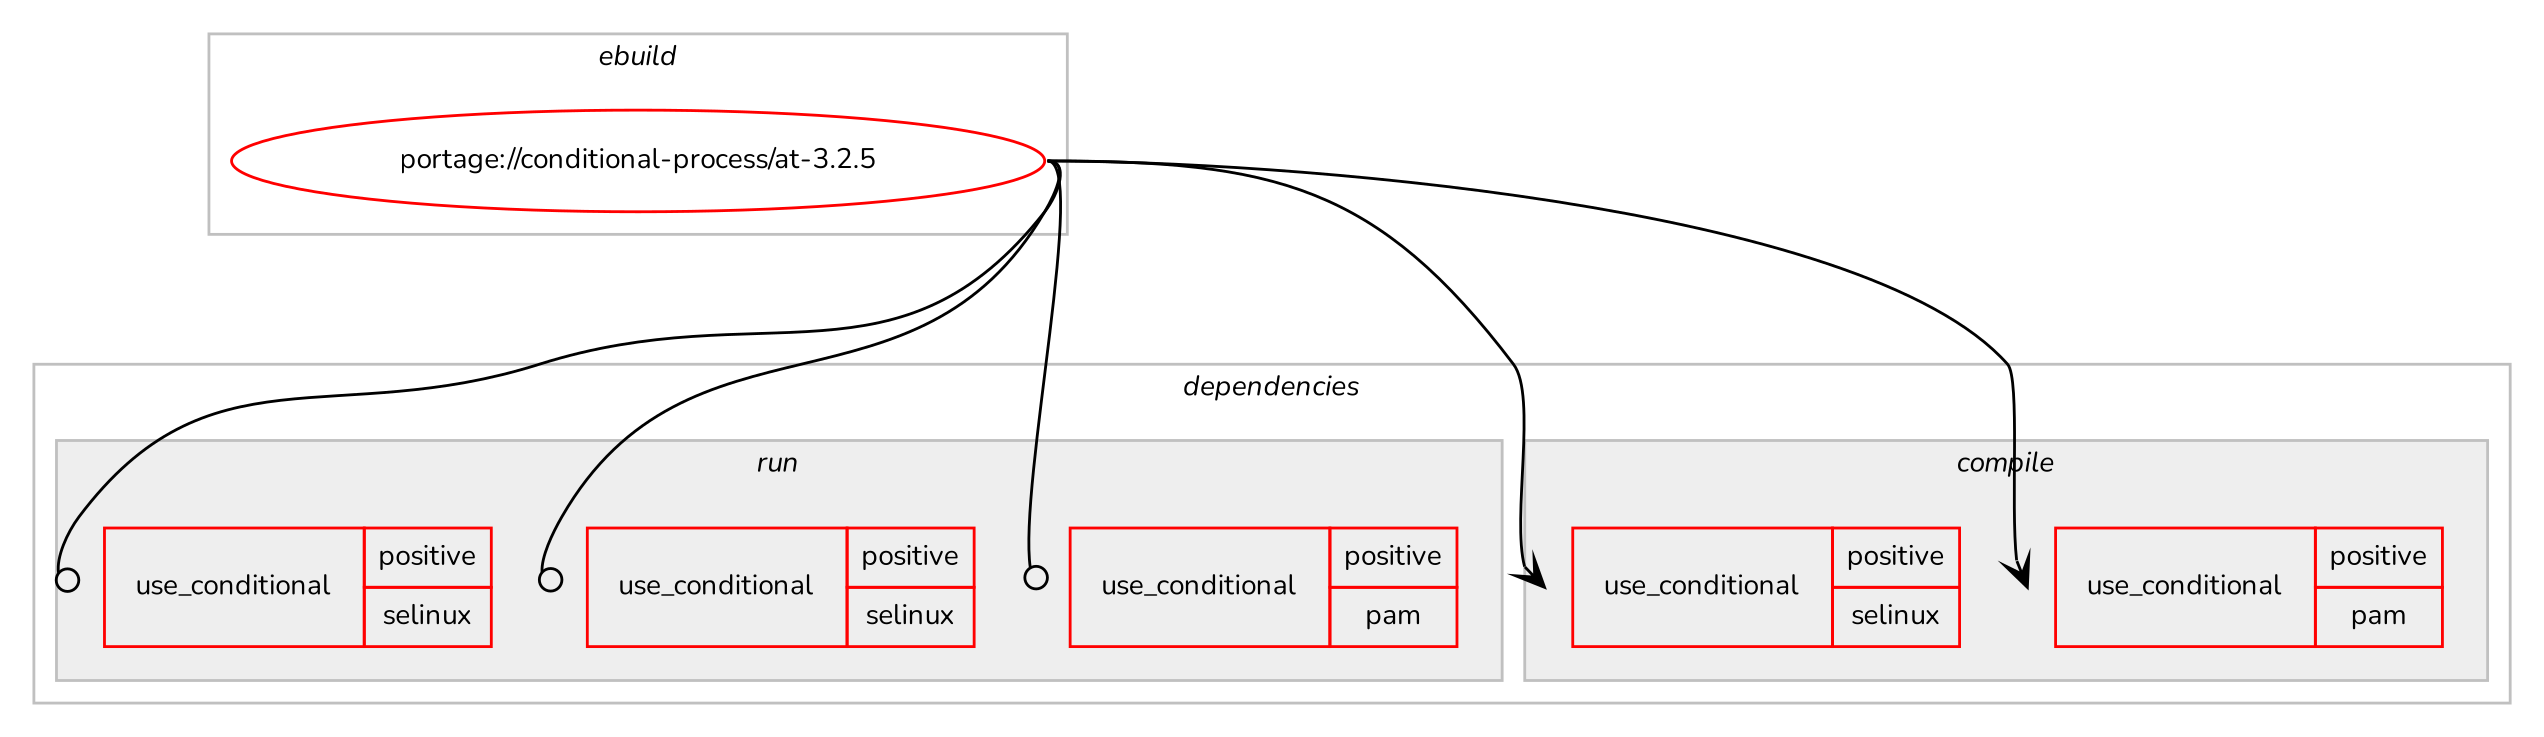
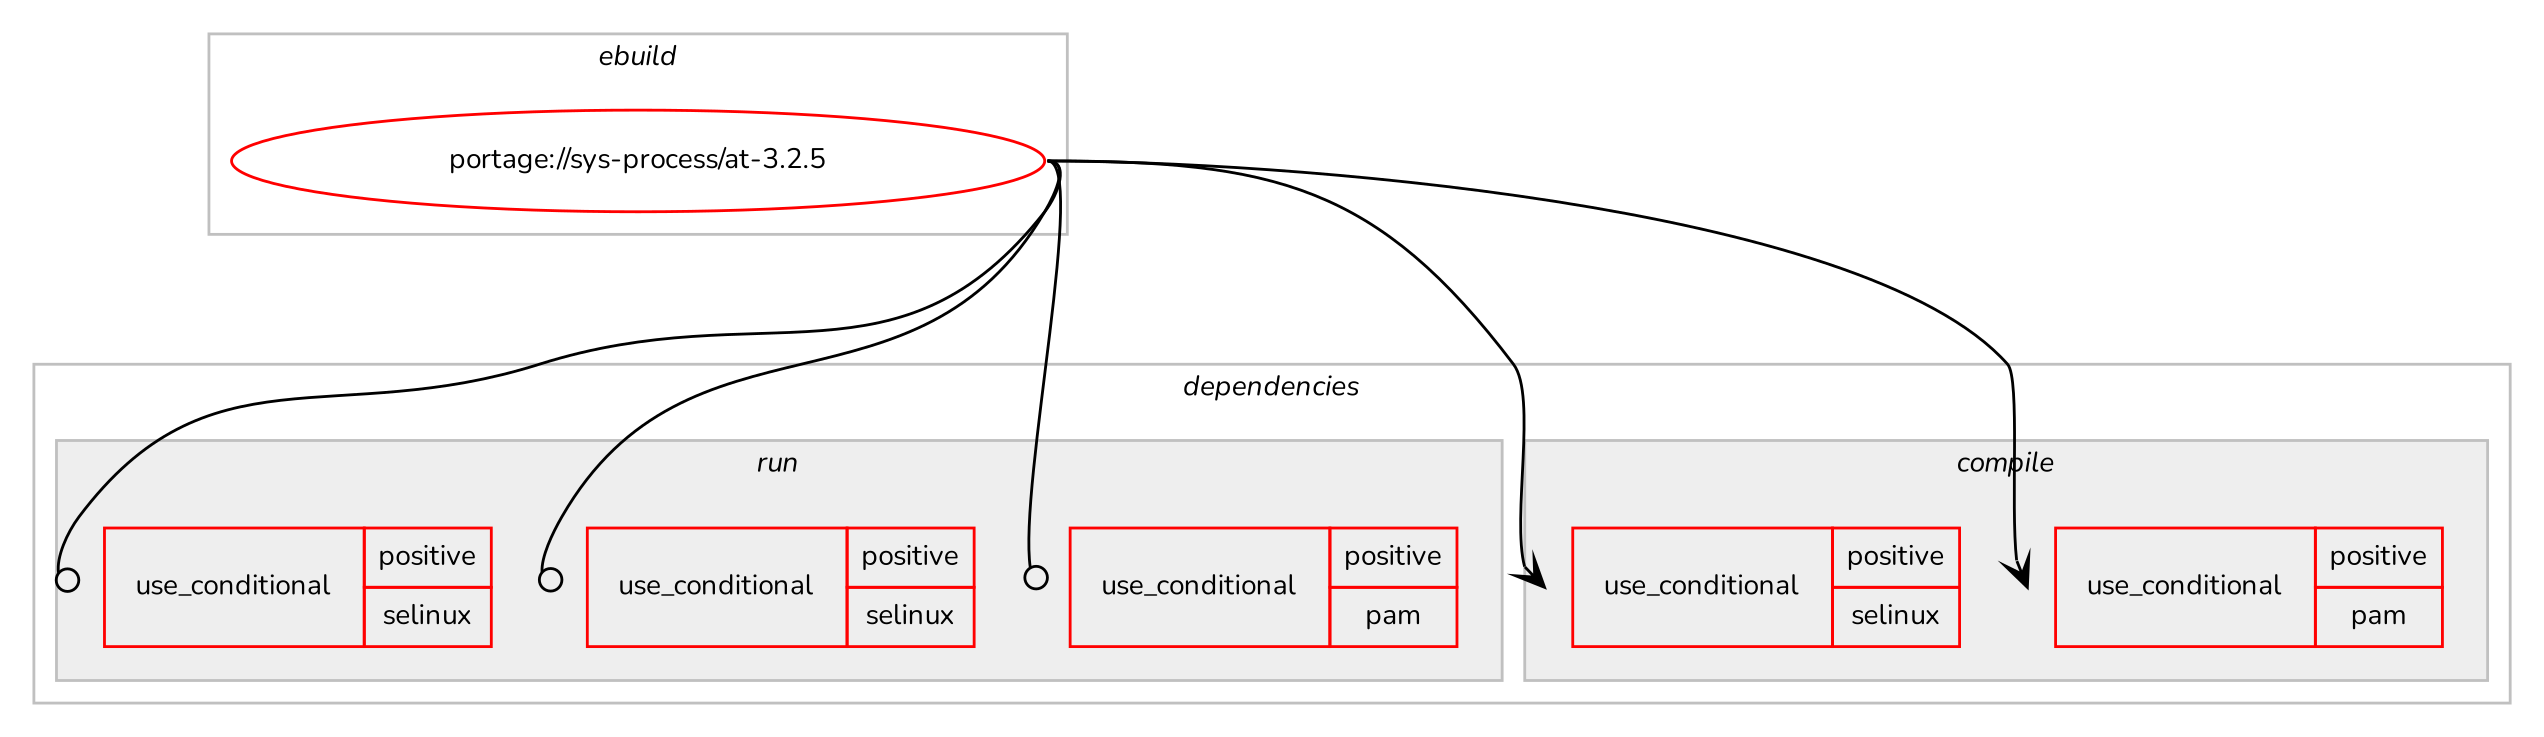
node "portage://conditional-process/at-3.2.5": label "portage://conditional-process/at-3.2.5" -> "portage://sys-process/at-3.2.5"
